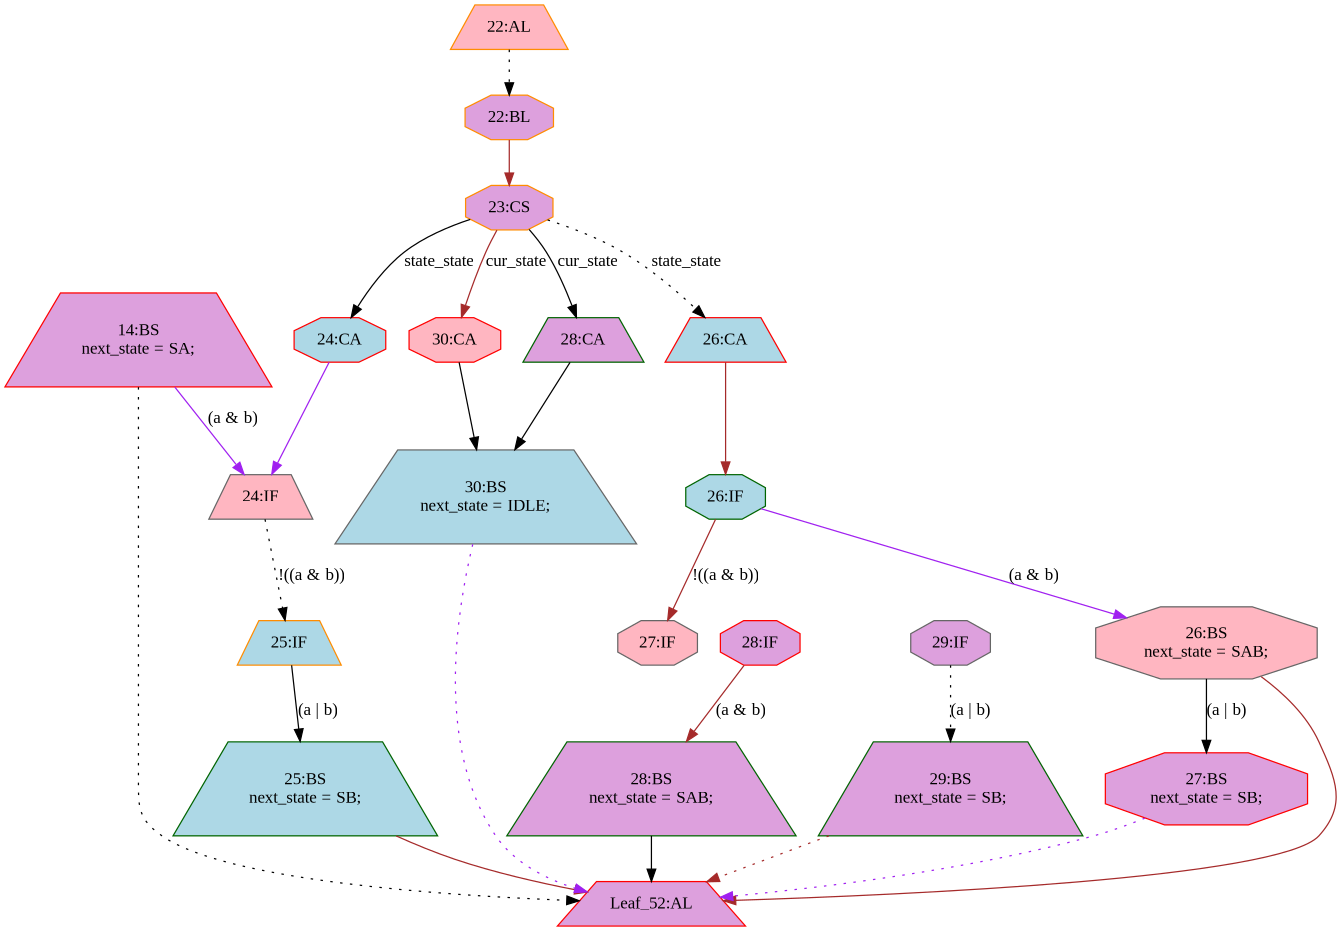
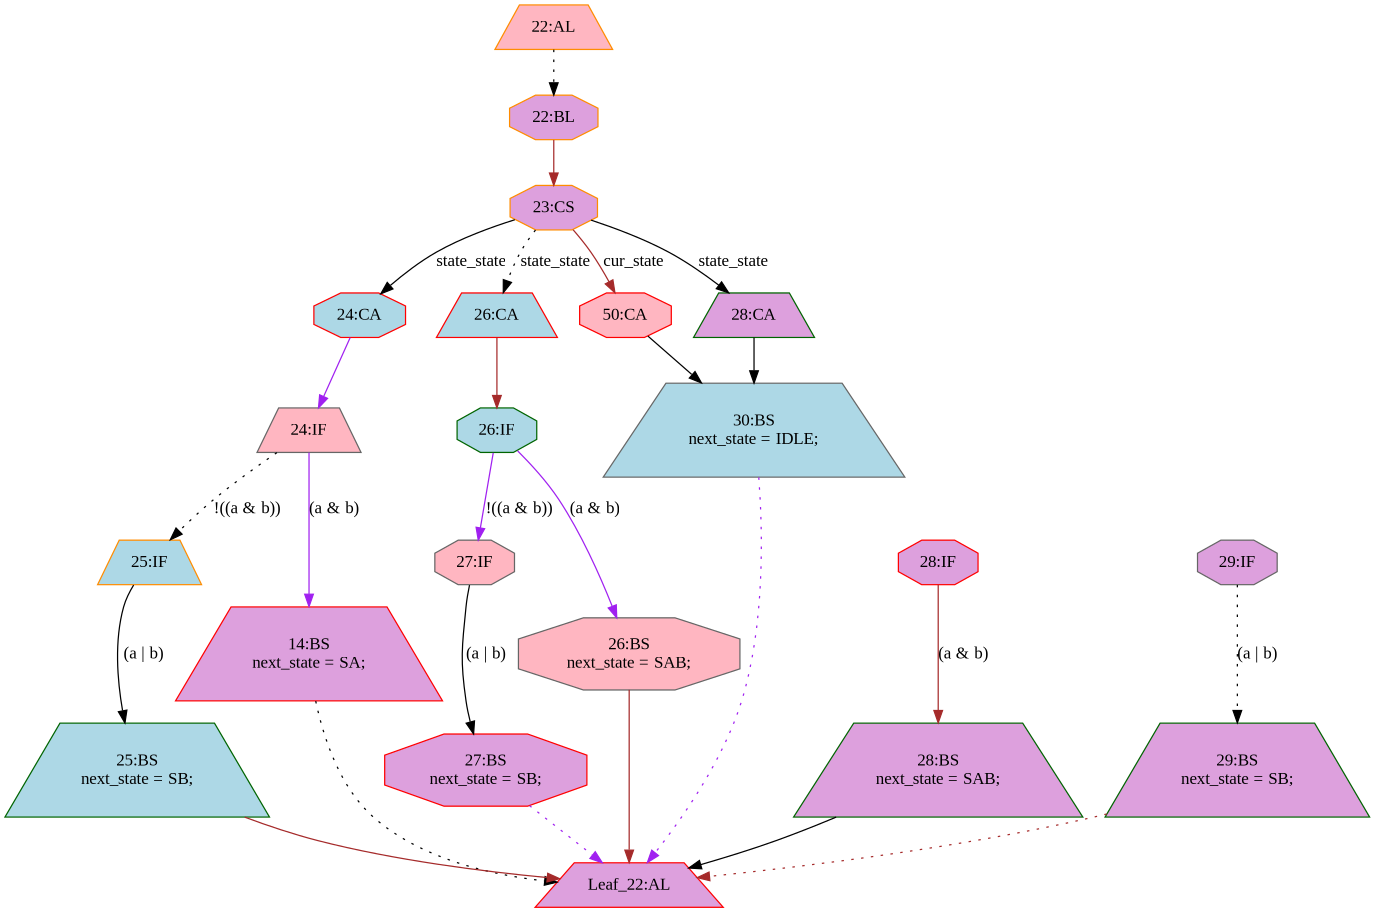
edge "23:CS" -> "28:CA": label "cur_state" -> "state_state"
node "30:CA": label "30:CA" -> "50:CA"
edge "14:BS next_state = SA;" -> "24:IF": reversed
edge "26:IF" -> "27:IF": color brown -> purple
edge "26:BS next_state = SAB;" -> "27:BS next_state = SB;": now "27:IF" -> "27:BS next_state = SB;"
node "Leaf_52:AL": label "Leaf_52:AL" -> "Leaf_22:AL"
